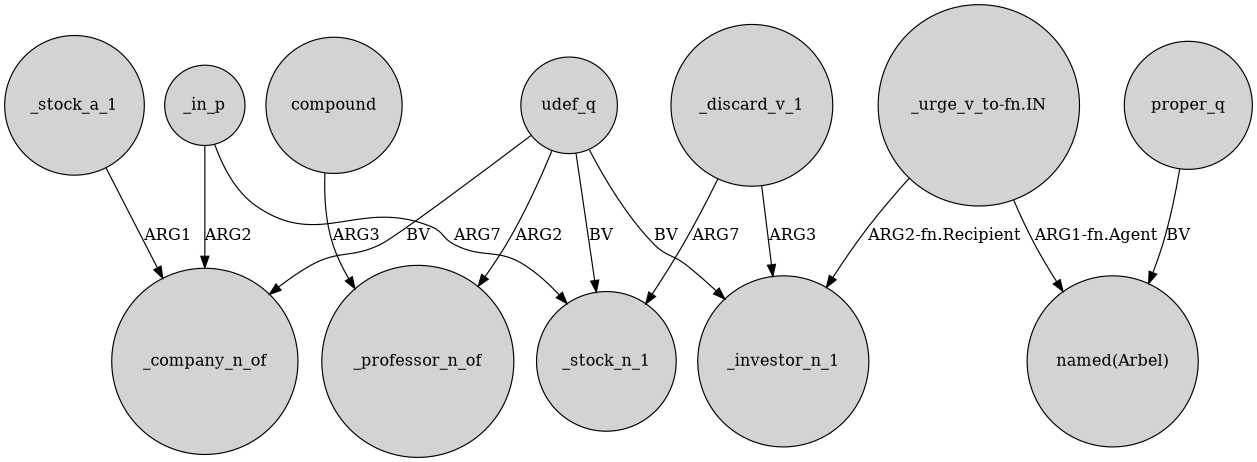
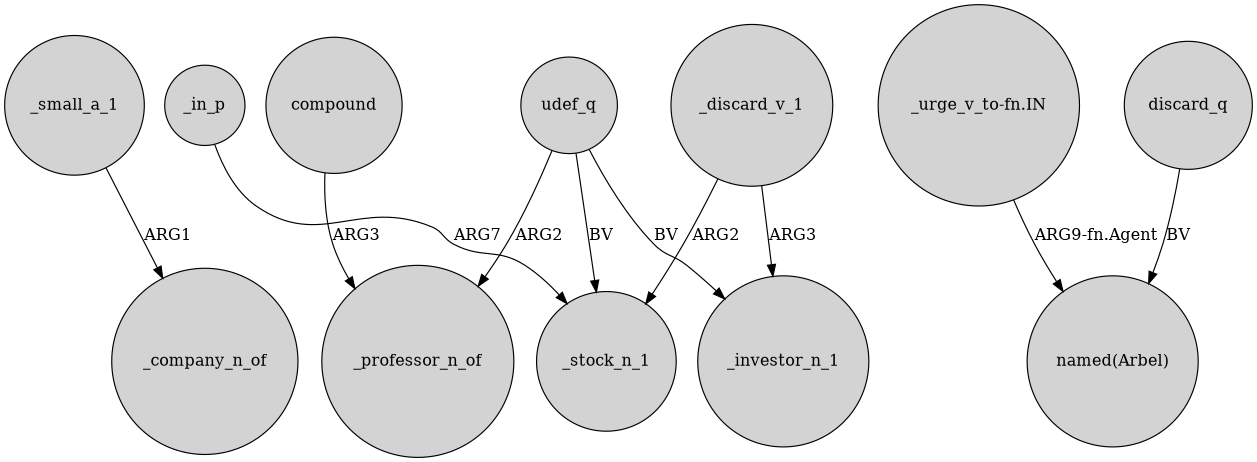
node "_stock_a_1": label "_stock_a_1" -> "_small_a_1"
node "proper_q": label "proper_q" -> "discard_q"
edge "_in_p" -> "_company_n_of": removed, label "ARG2"
edge "_urge_v_to-fn.IN" -> "_investor_n_1": removed, label "ARG2-fn.Recipient"
edge "udef_q" -> "_company_n_of": removed, label "BV"
edge "_discard_v_1" -> "_stock_n_1": label "ARG7" -> "ARG2"
edge "_urge_v_to-fn.IN" -> "named(Arbel)": label "ARG1-fn.Agent" -> "ARG9-fn.Agent"
